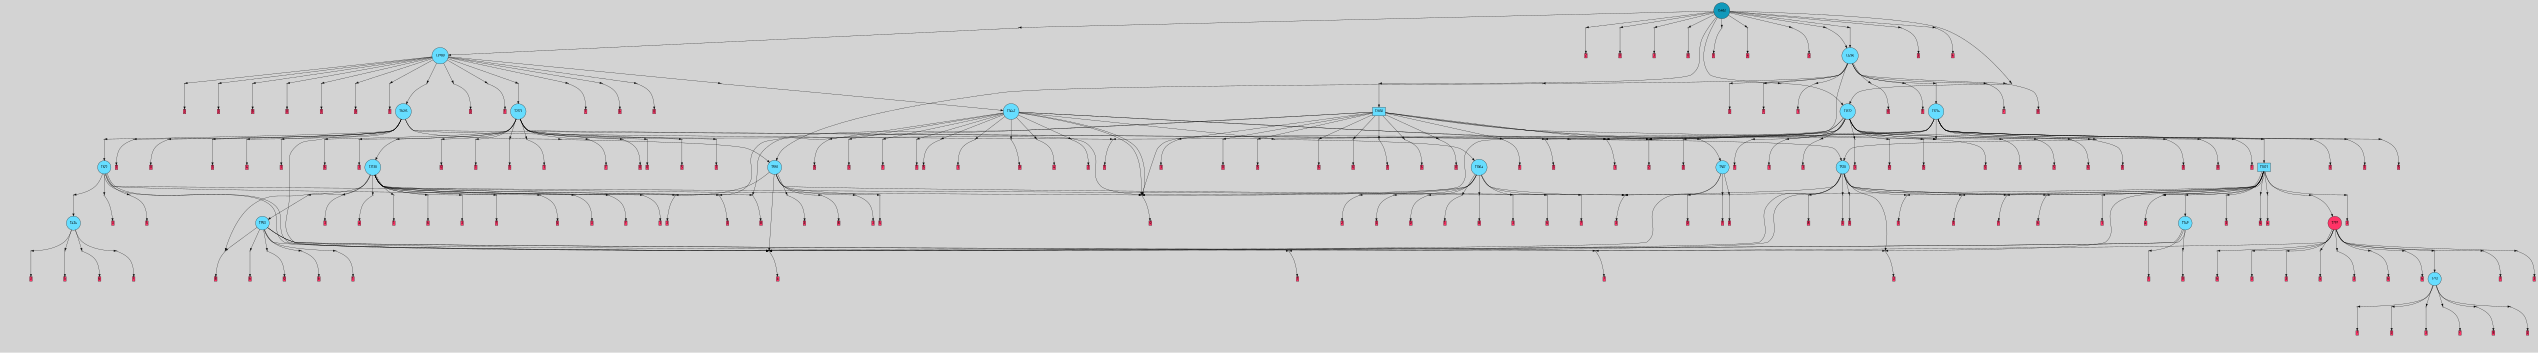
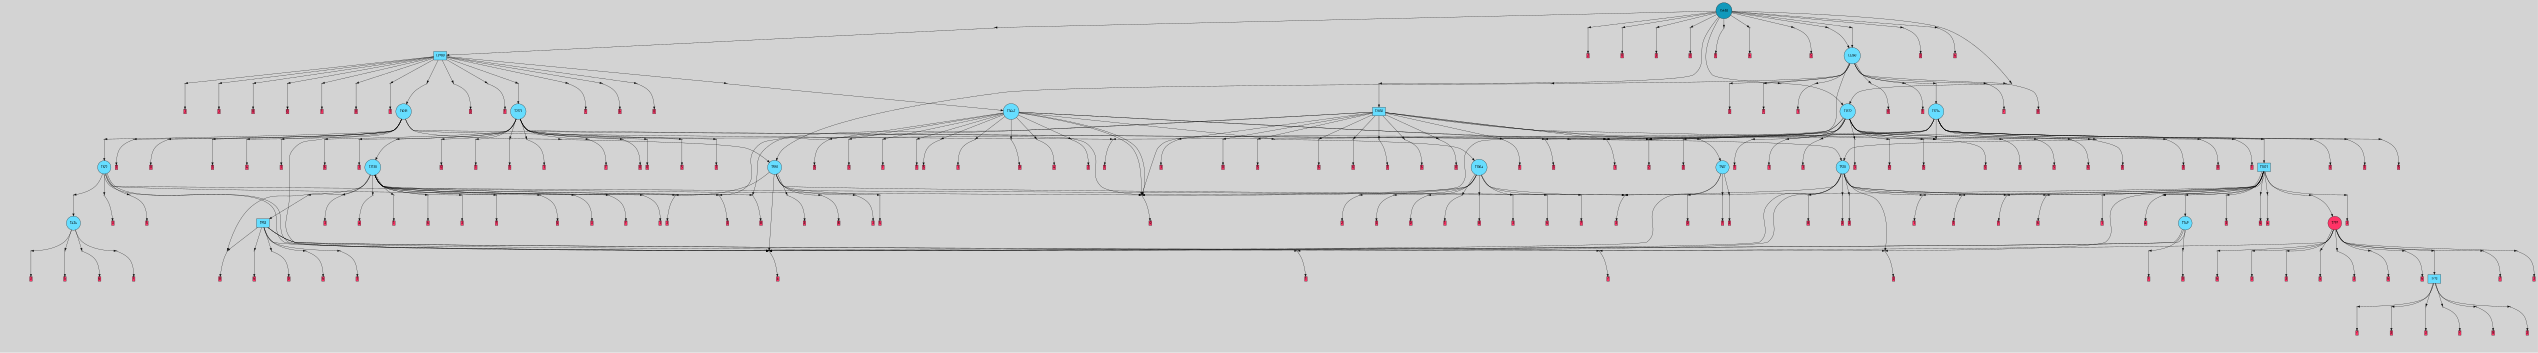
node "T3980": shape circle -> box
node "T1695": label "T1695" -> "T1691"
node "T953": shape circle -> box
node "T773": shape circle -> box
